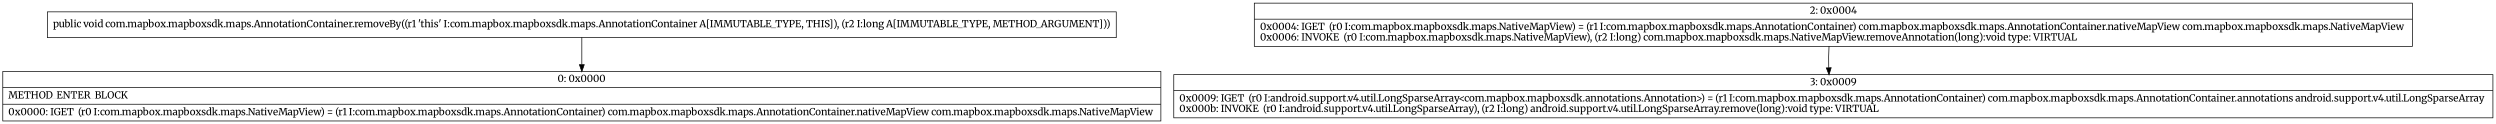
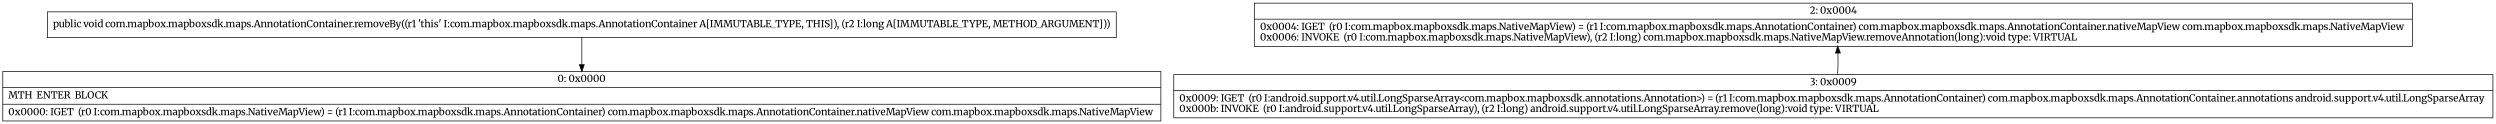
edge "2: 0x0004" -> "3: 0x0009": reversed
node "0: 0x0000": text "METHOD_ENTER_BLOCK" -> "MTH_ENTER_BLOCK"
